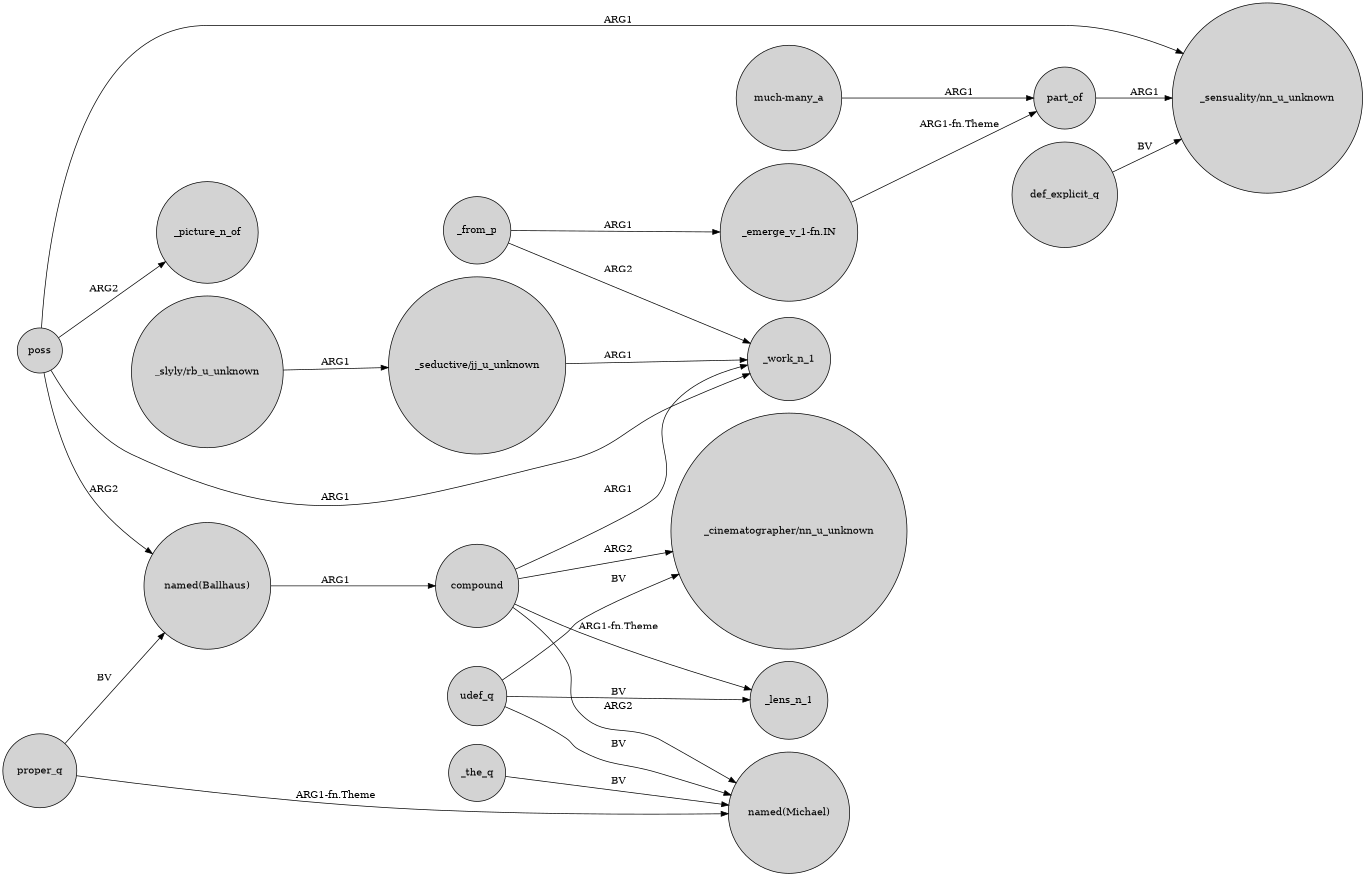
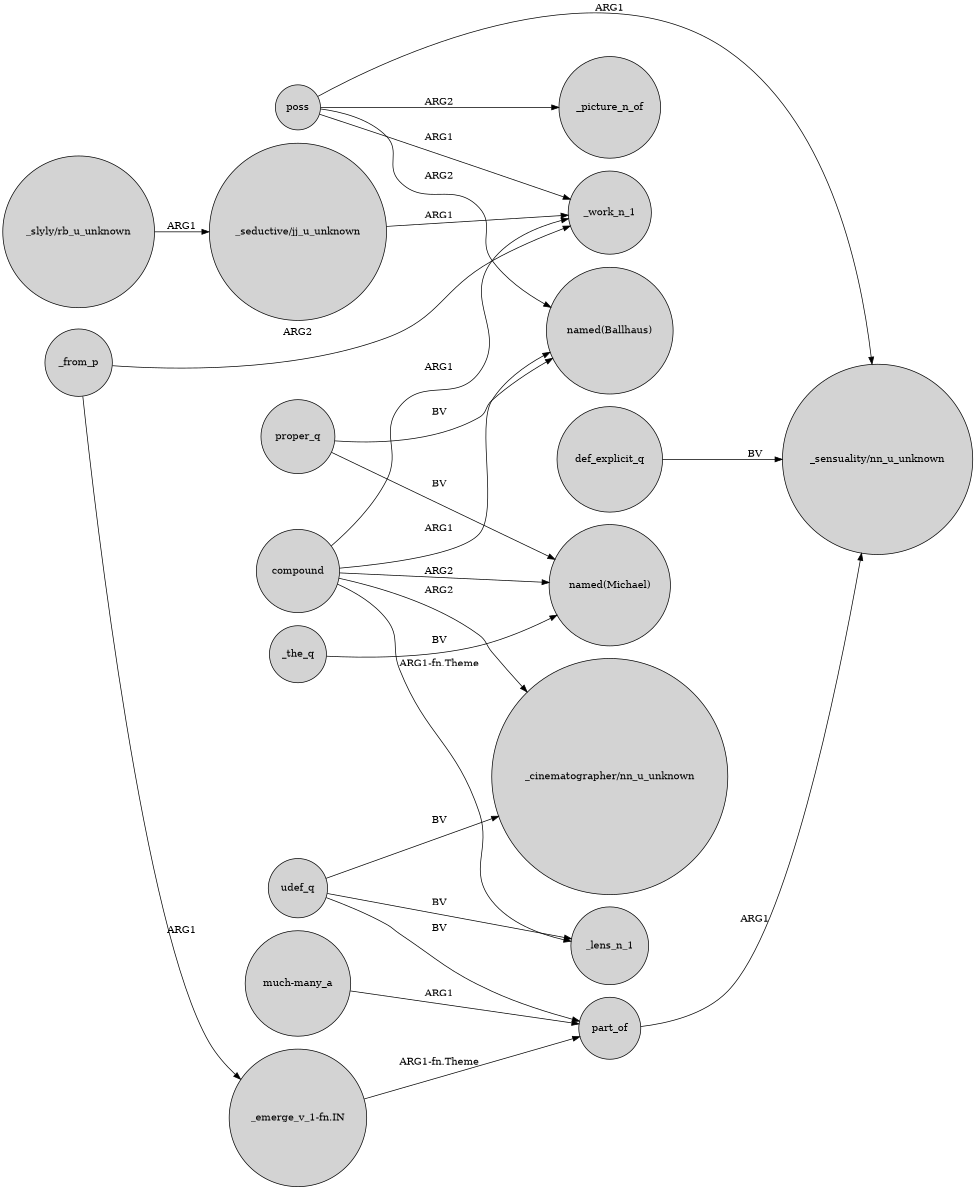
edge "named(Ballhaus)" -> "compound": reversed
edge "udef_q" -> "named(Michael)": now "udef_q" -> "part_of"
edge "proper_q" -> "named(Michael)": label "ARG1-fn.Theme" -> "BV"
